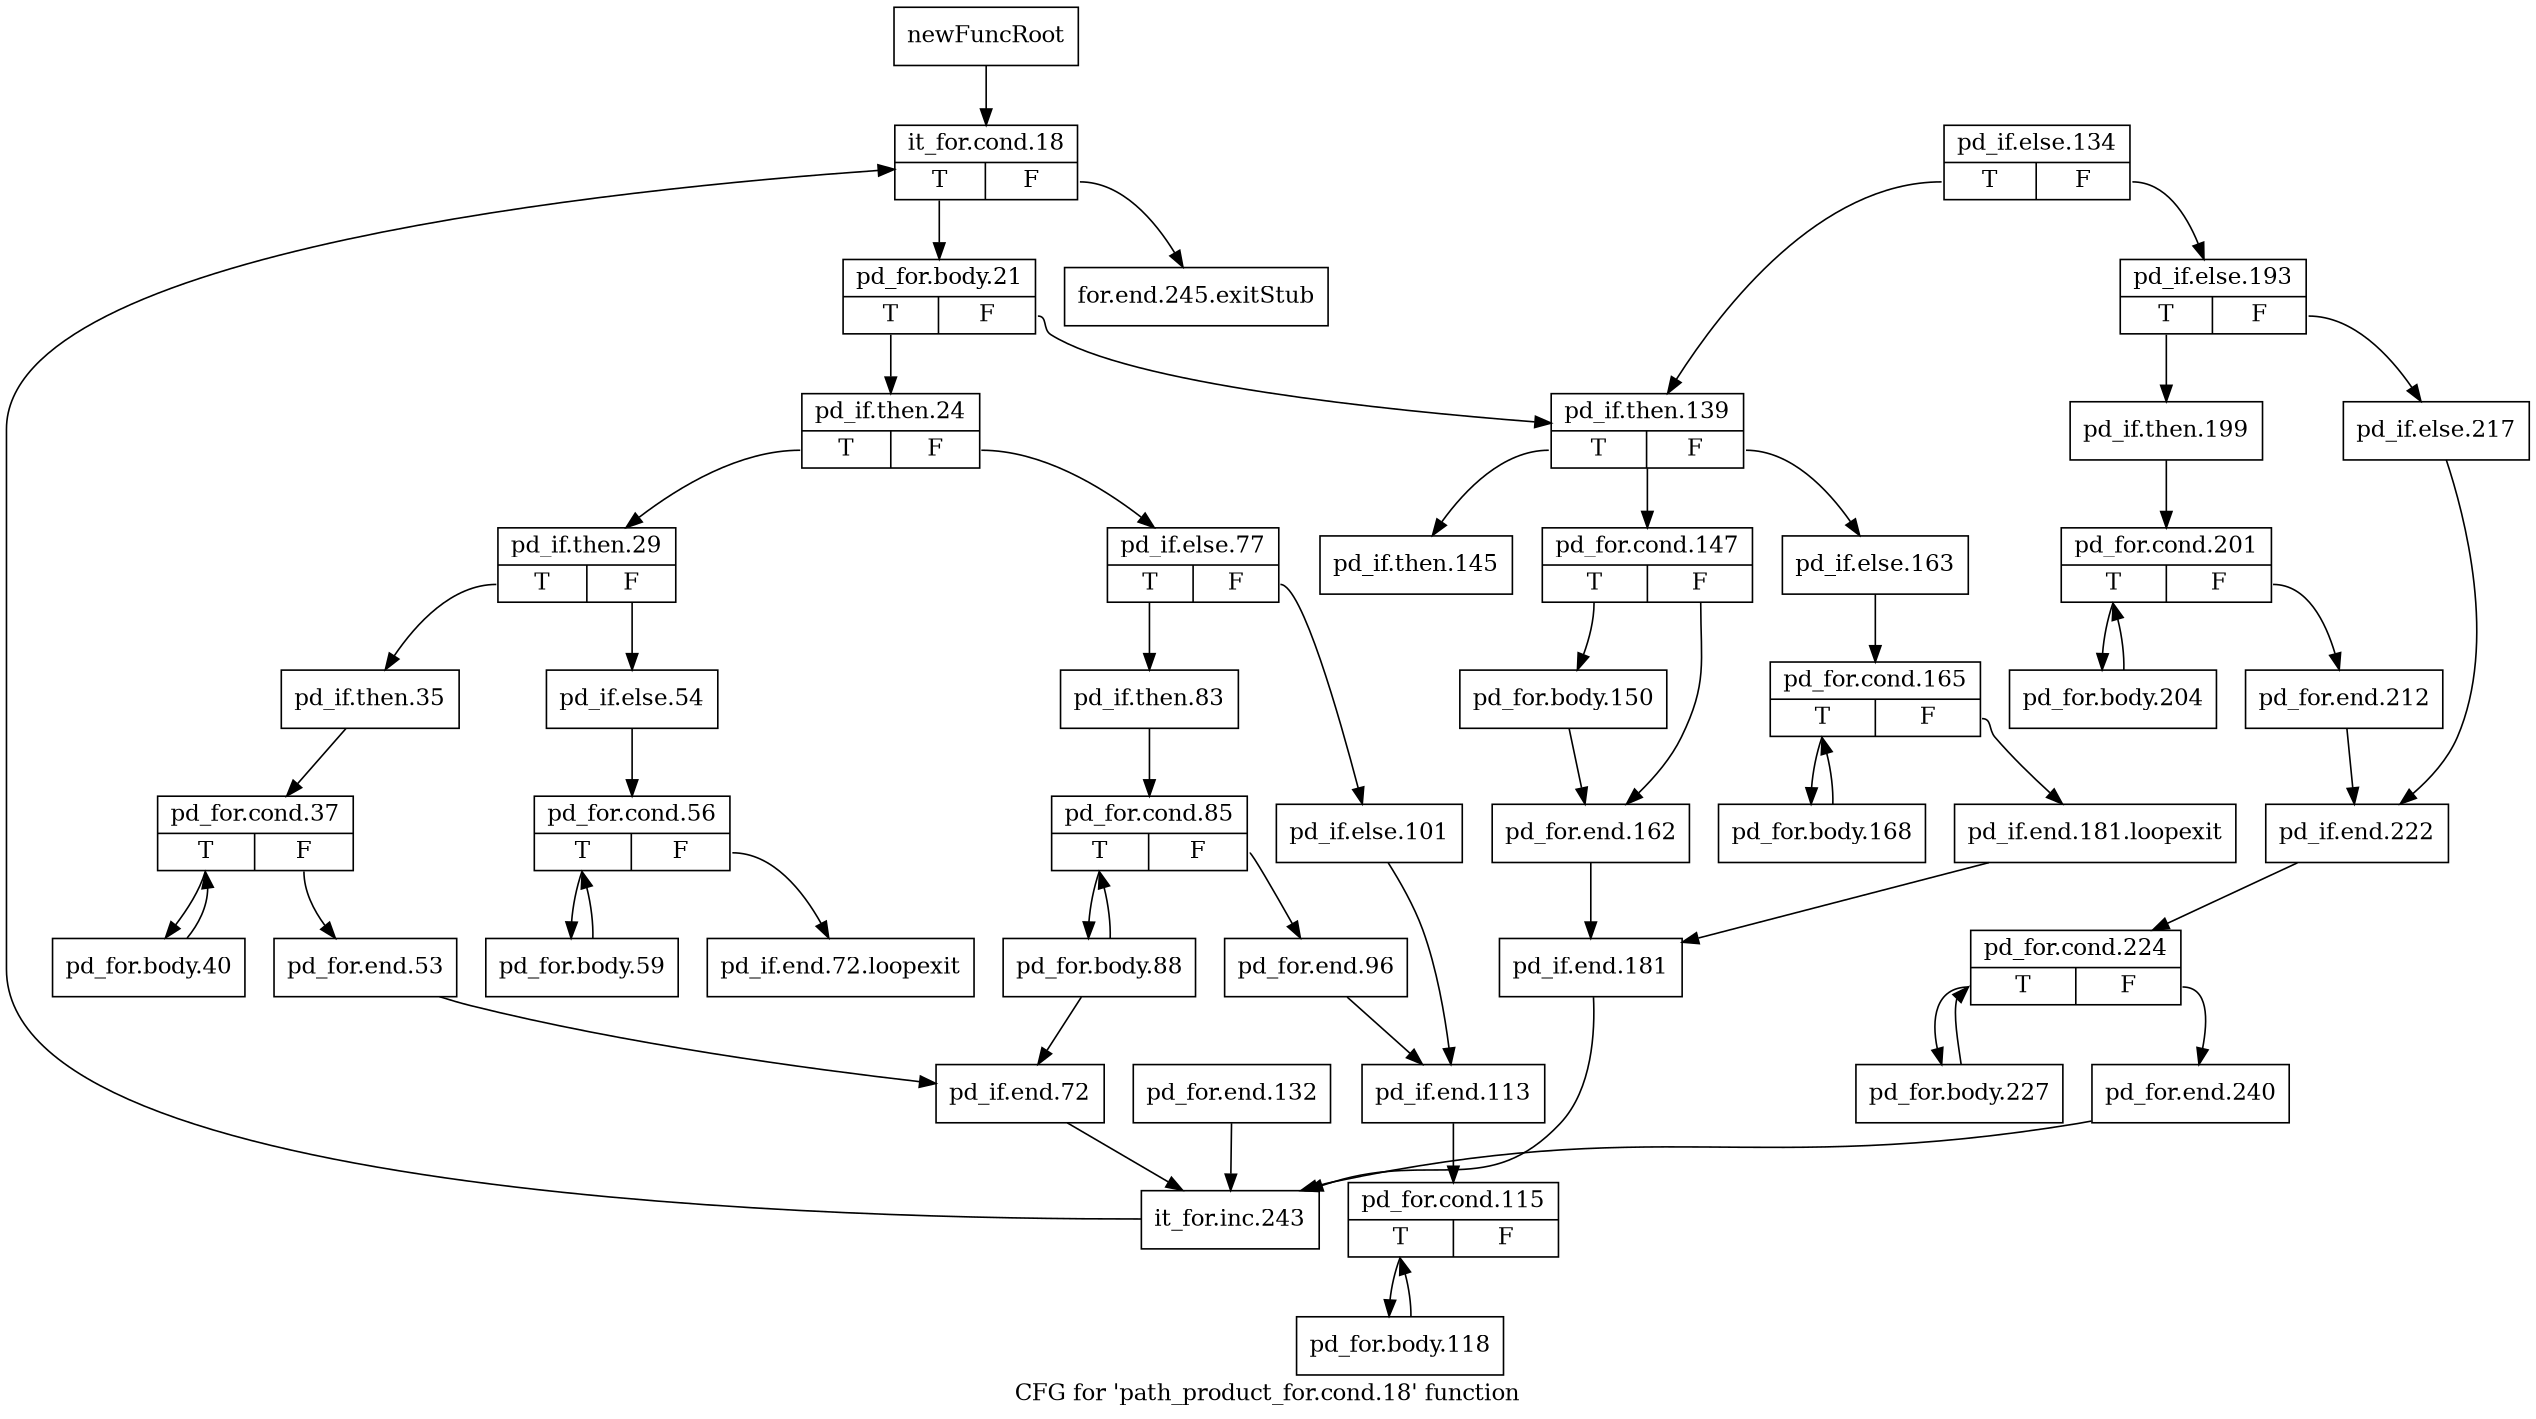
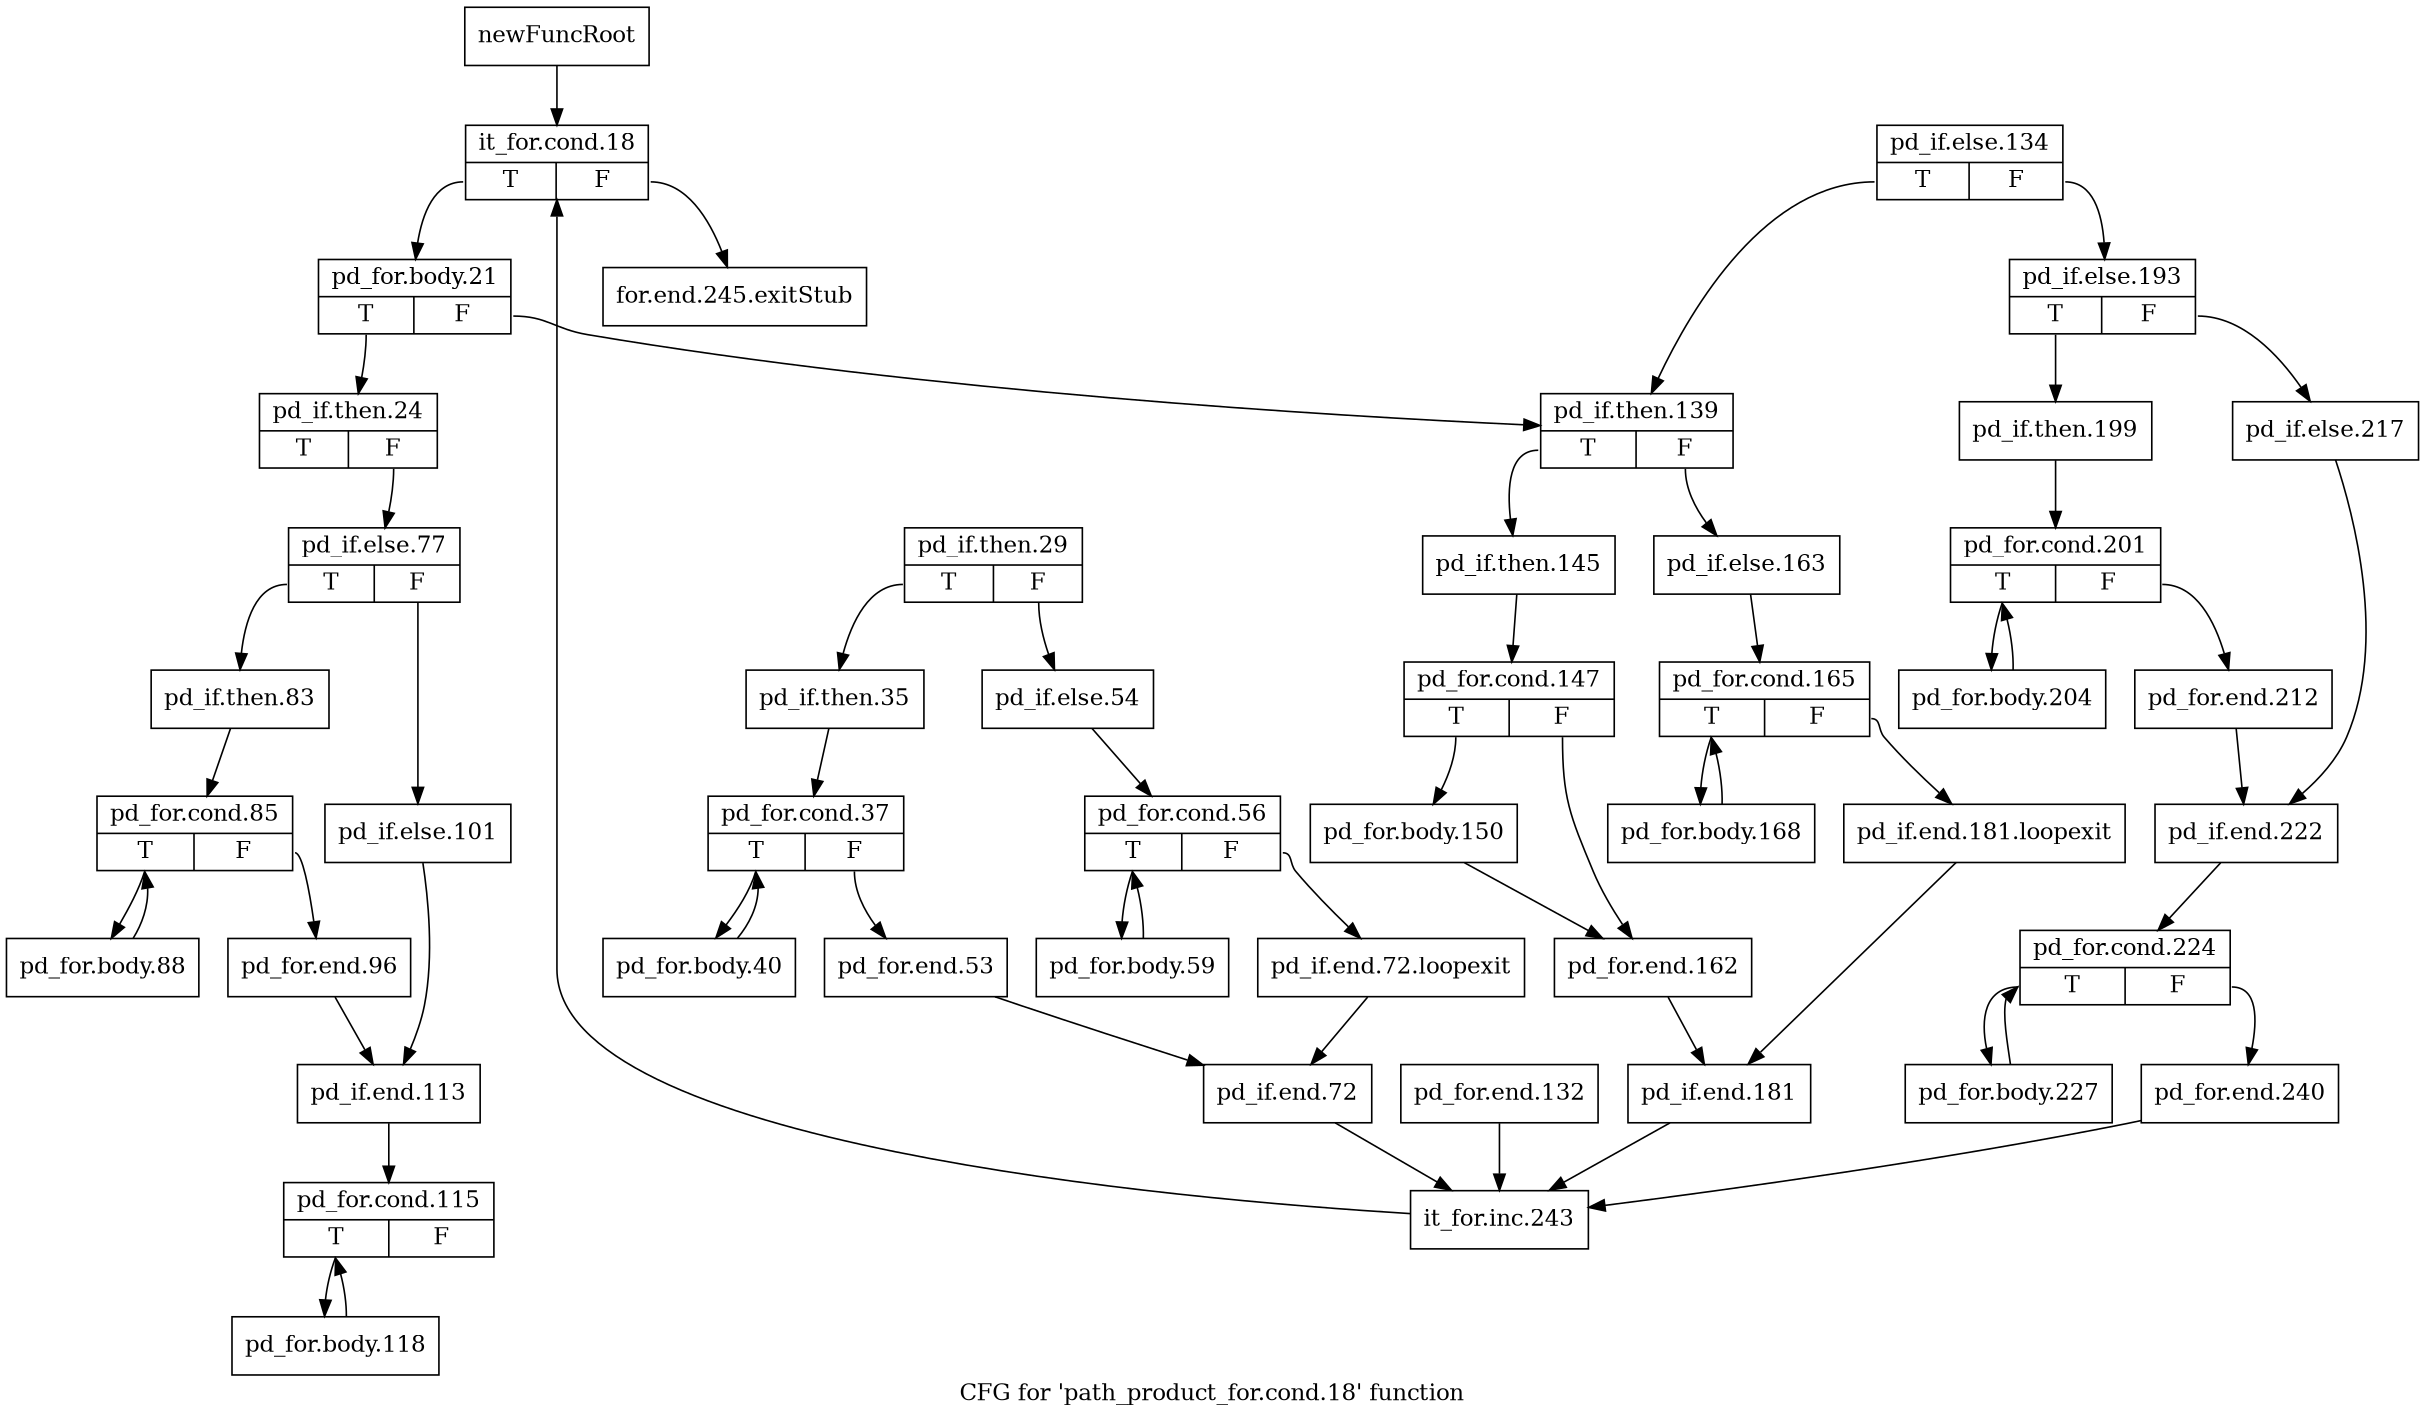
edge "pd_if.then.24" -> "pd_if.then.29": removed
edge "pd_if.then.139" -> "pd_for.cond.147": now "pd_if.then.145" -> "pd_for.cond.147"
edge "pd_for.body.88" -> "pd_if.end.72": now "pd_if.end.72.loopexit" -> "pd_if.end.72"
